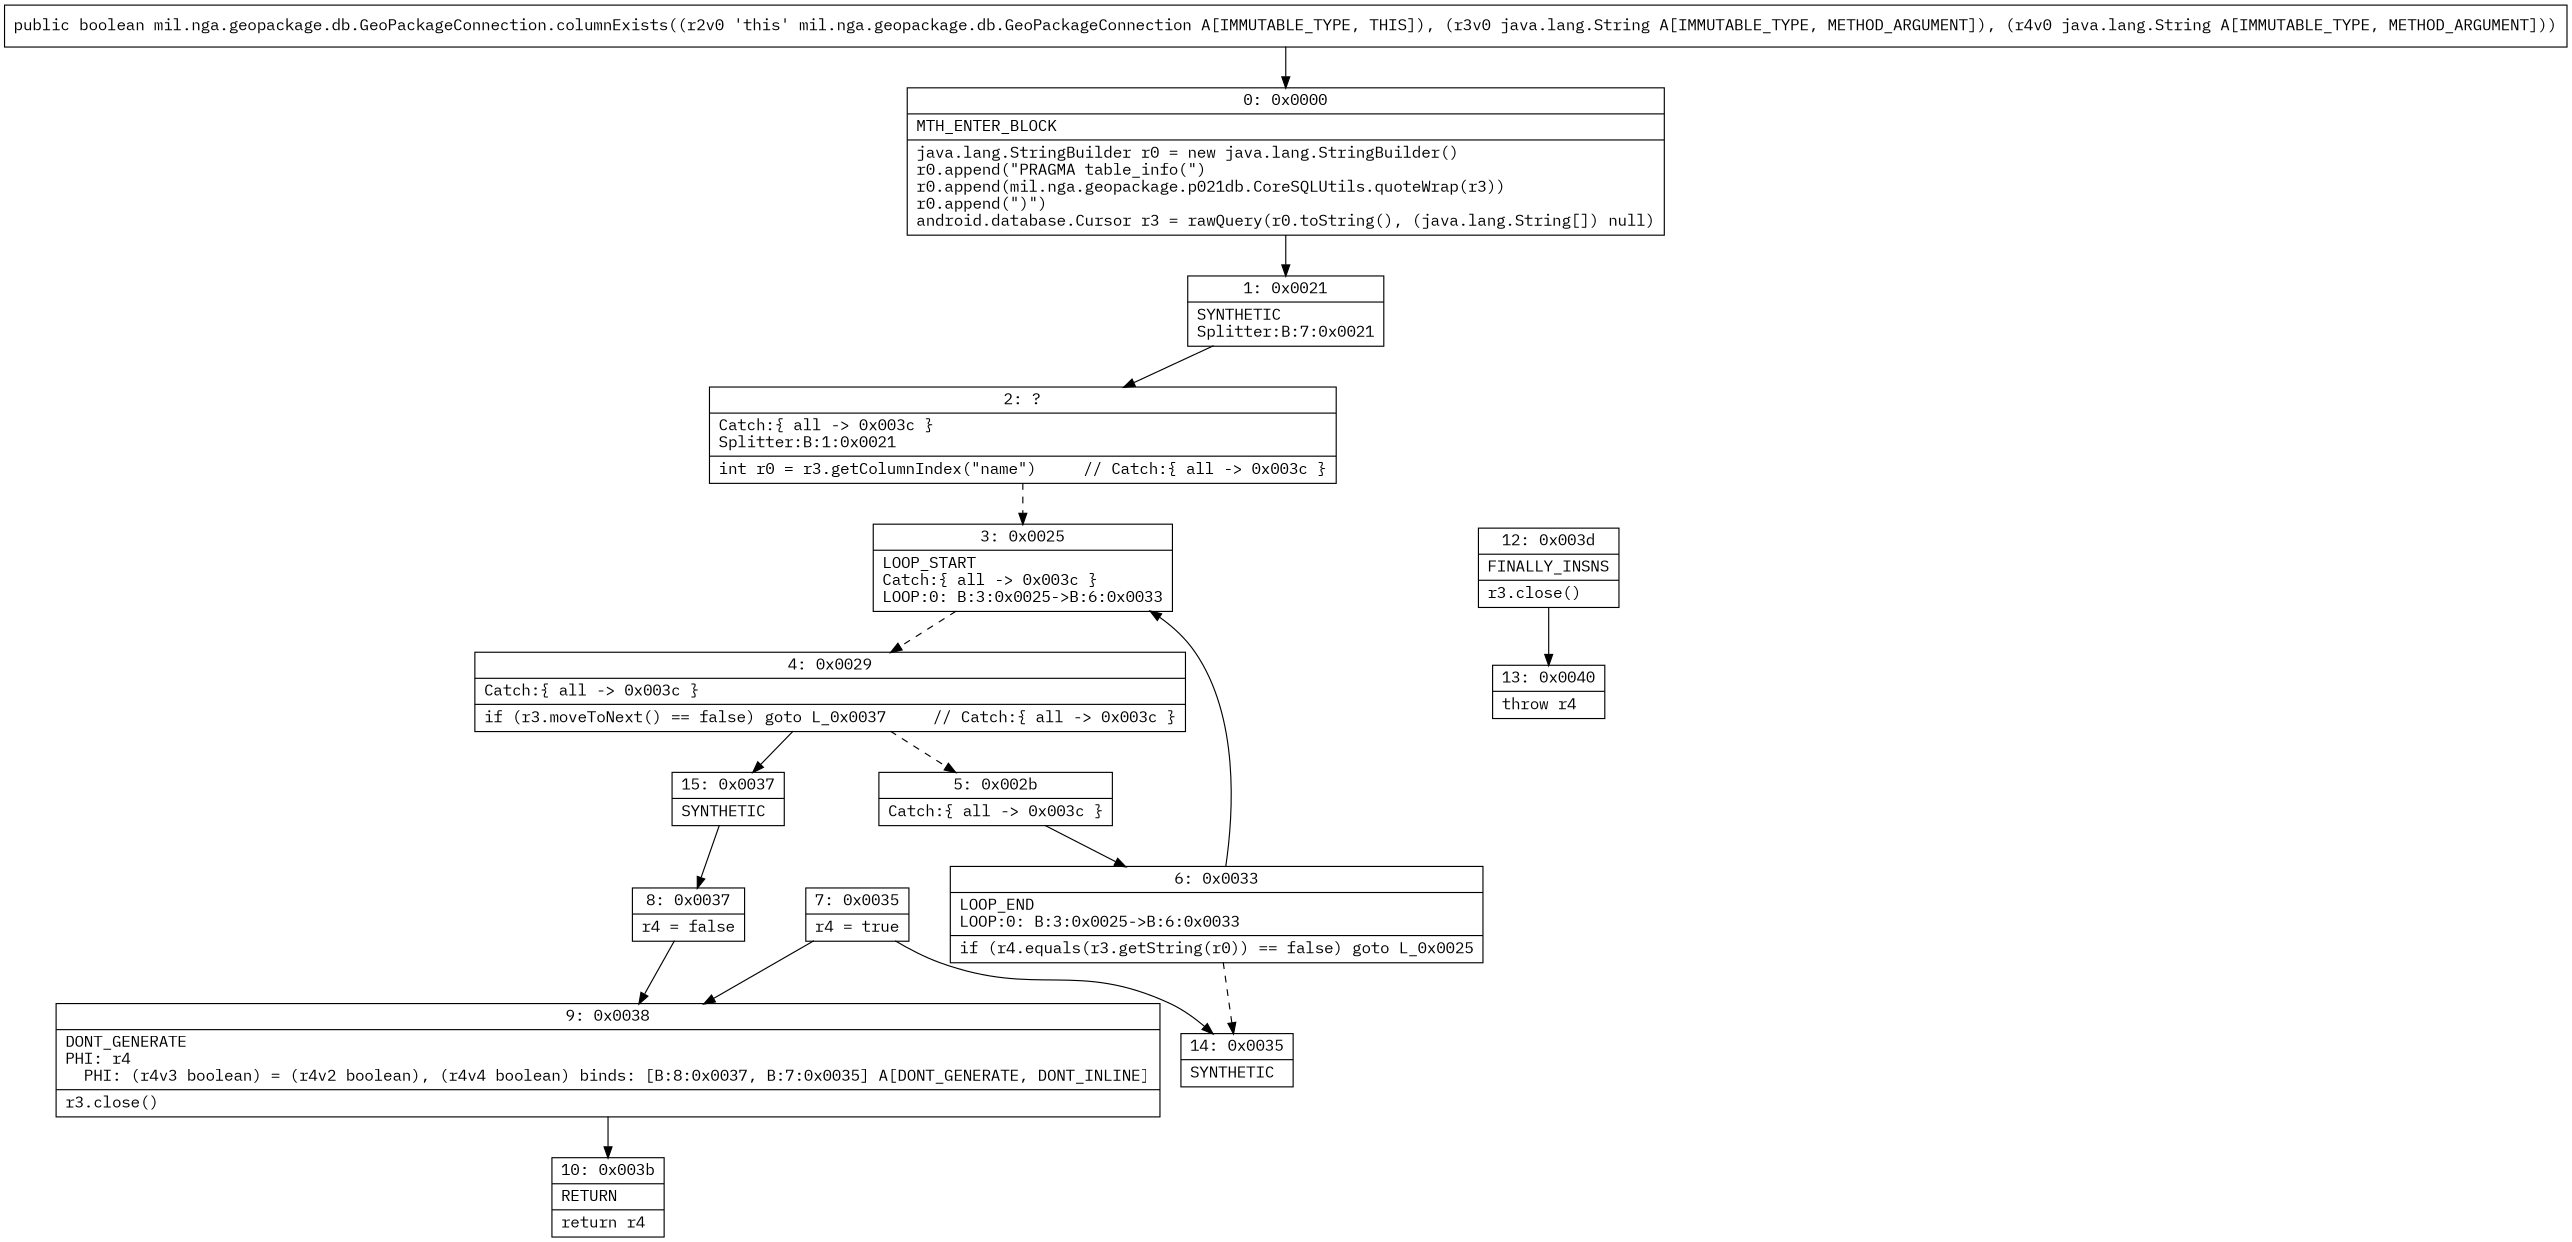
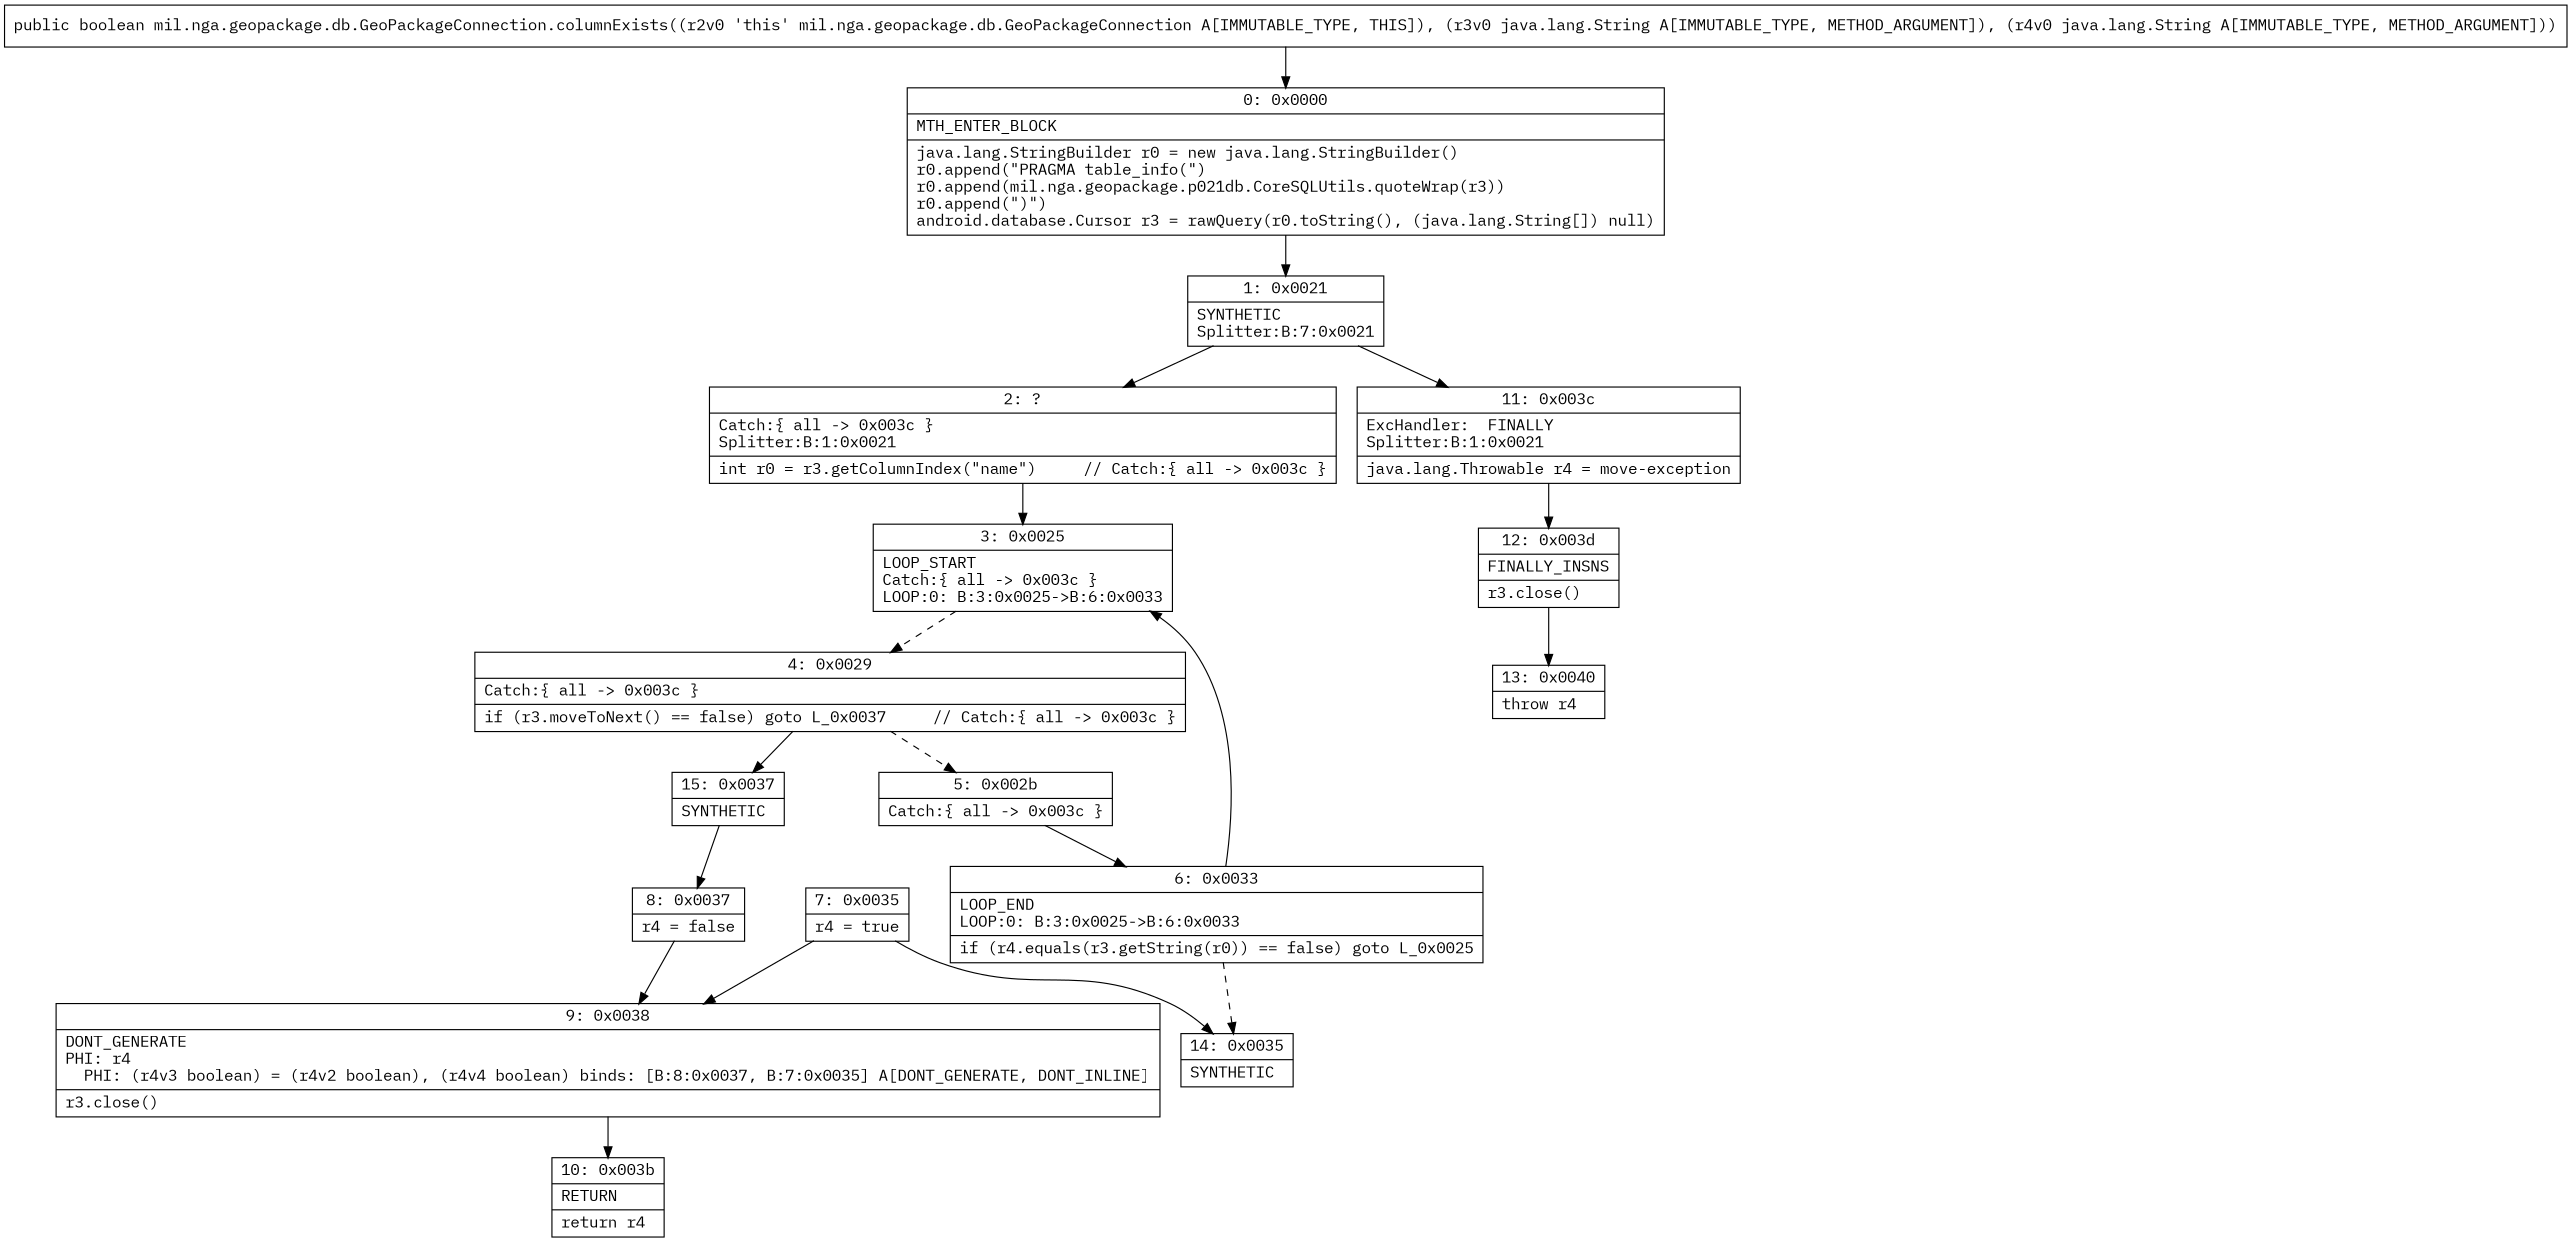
node "11: 0x003c": added
edge "2: ?" -> "3: 0x0025": style dashed -> solid
